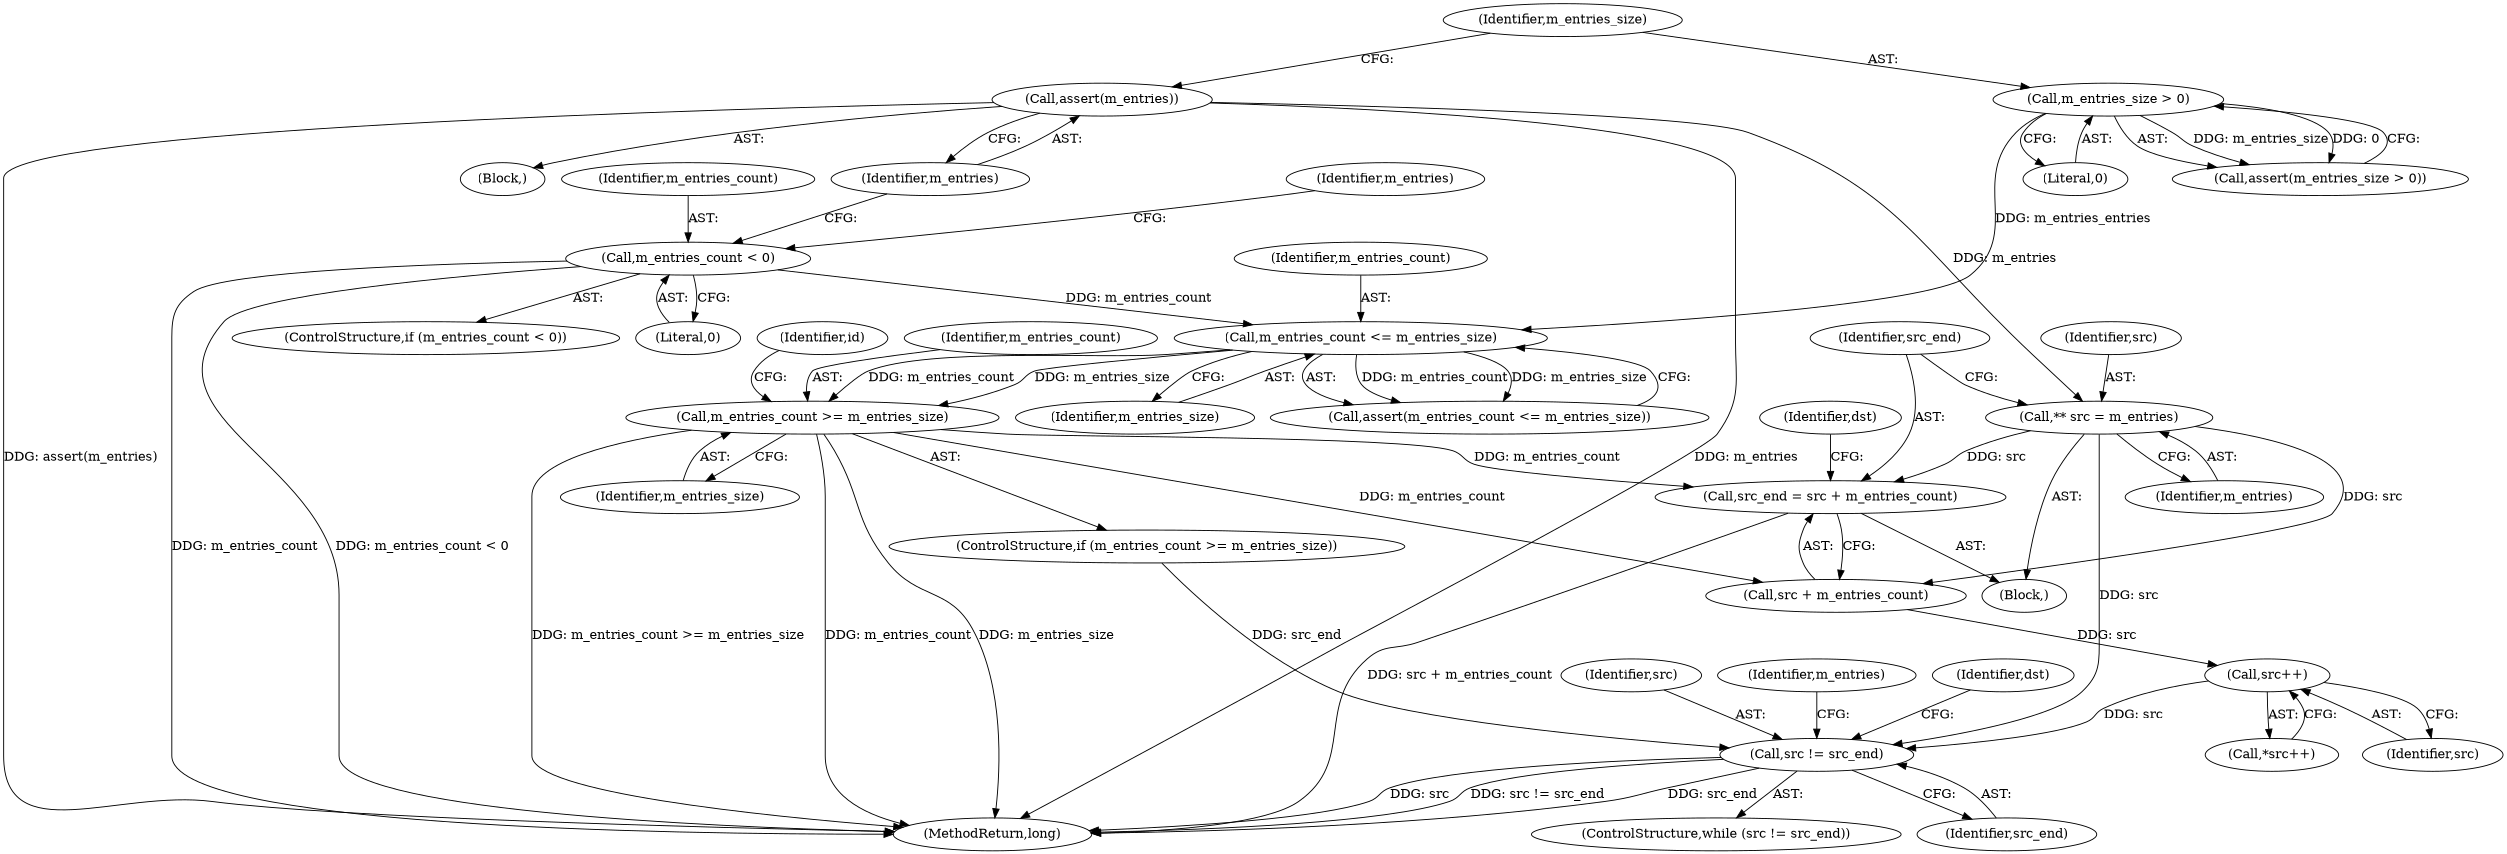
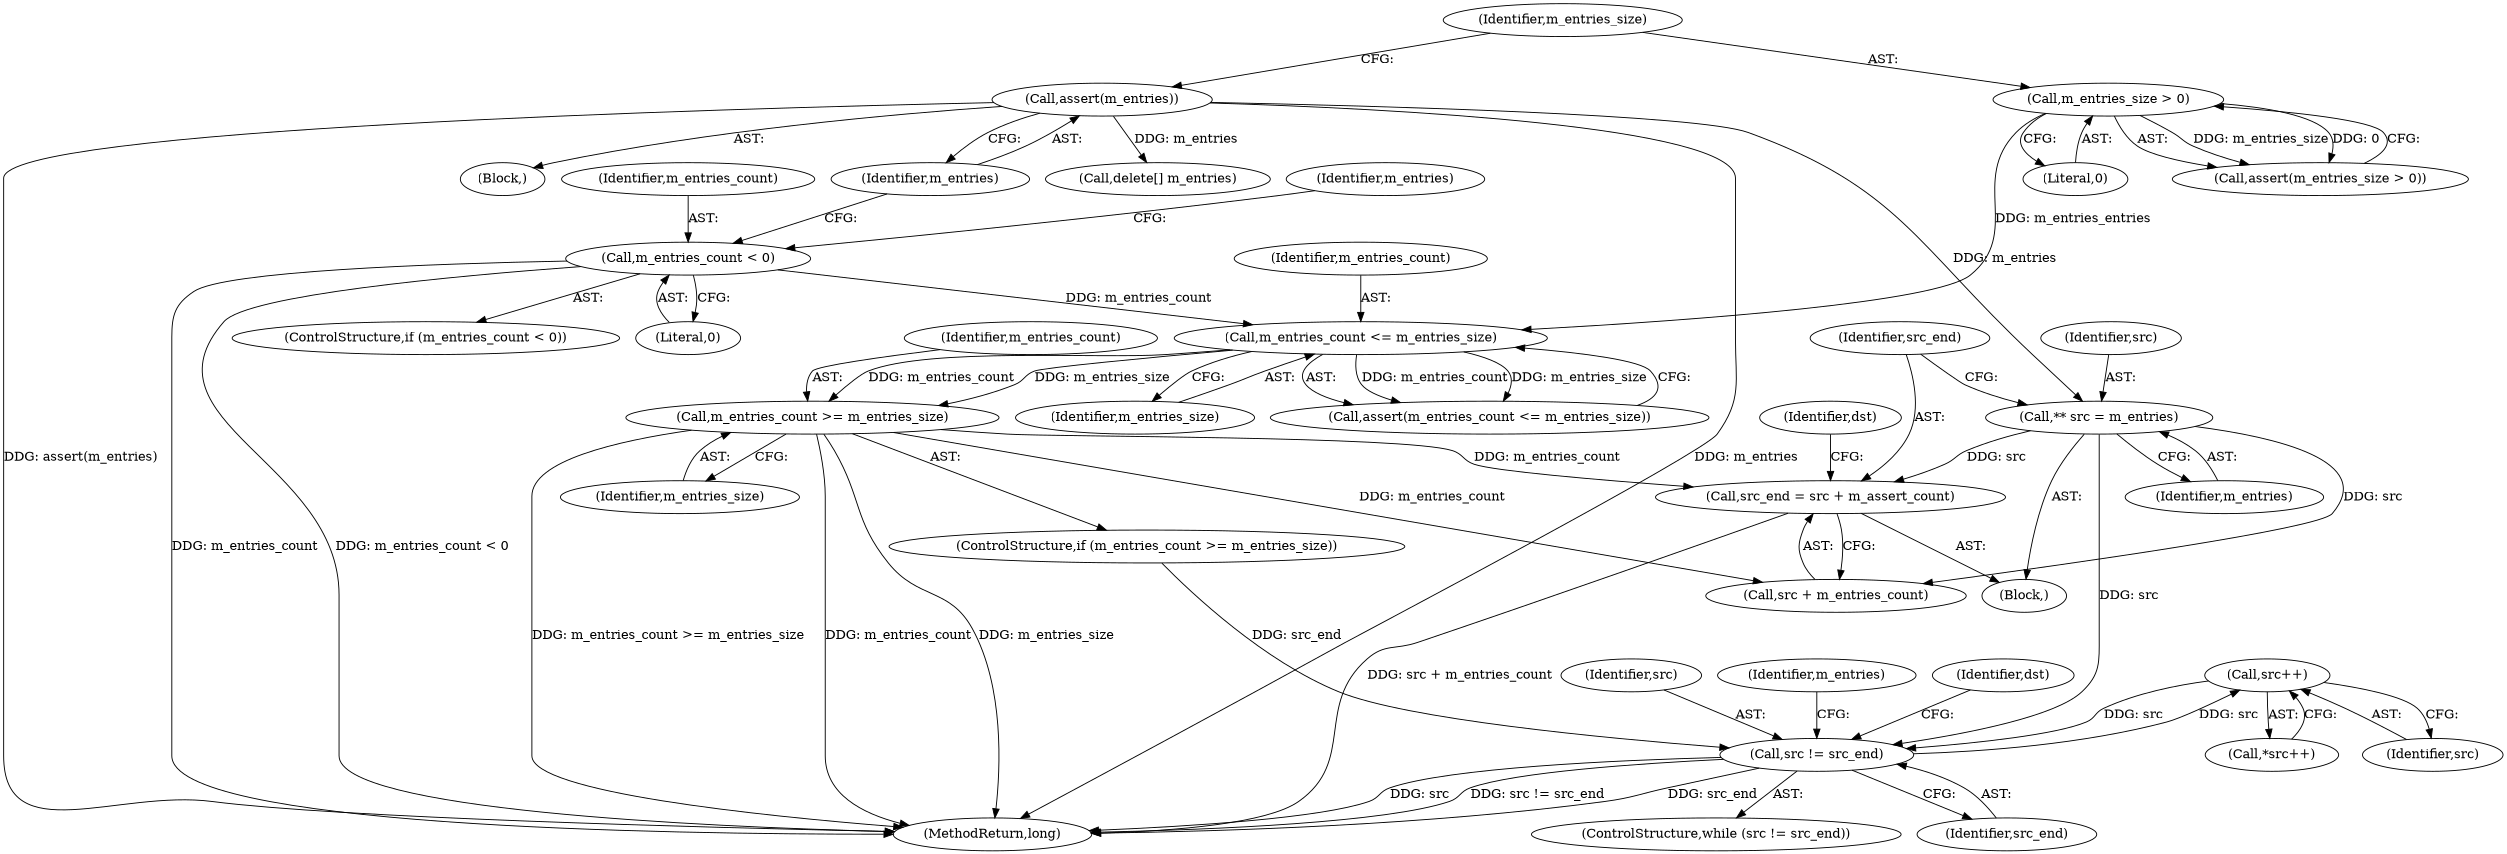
node "(Call,delete[] m_entries)": added
node "(Identifier,id)": removed
node "(Call,src_end = src + m_entries_count)": label "(Call,src_end = src + m_entries_count)" -> "(Call,src_end = src + m_assert_count)"
edge "(Call,src + m_entries_count)" -> "(Call,src++)": now "(Call,src != src_end)" -> "(Call,src++)"
